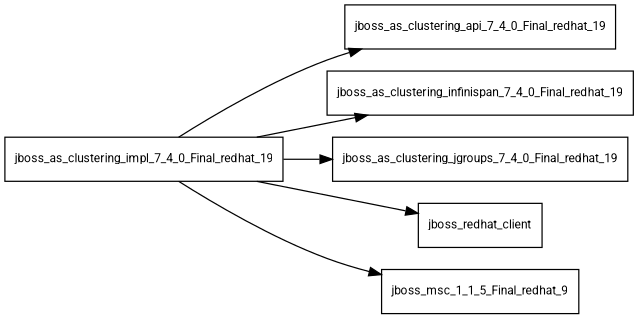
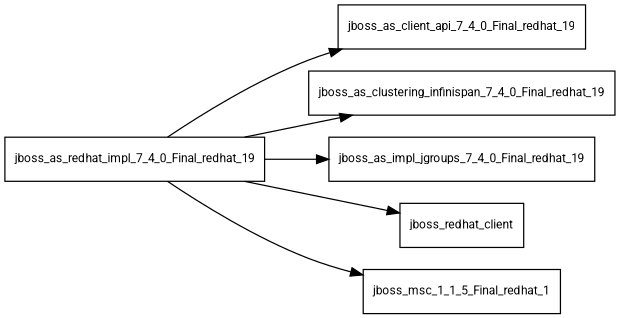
node "jboss_as_clustering_api_7_4_0_Final_redhat_19": label "jboss_as_clustering_api_7_4_0_Final_redhat_19" -> "jboss_as_client_api_7_4_0_Final_redhat_19"
node "jboss_as_clustering_impl_7_4_0_Final_redhat_19": label "jboss_as_clustering_impl_7_4_0_Final_redhat_19" -> "jboss_as_redhat_impl_7_4_0_Final_redhat_19"
node "jboss_as_clustering_jgroups_7_4_0_Final_redhat_19": label "jboss_as_clustering_jgroups_7_4_0_Final_redhat_19" -> "jboss_as_impl_jgroups_7_4_0_Final_redhat_19"
node "jboss_msc_1_1_5_Final_redhat_9": label "jboss_msc_1_1_5_Final_redhat_9" -> "jboss_msc_1_1_5_Final_redhat_1"
